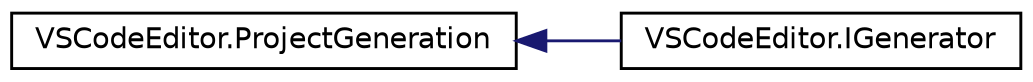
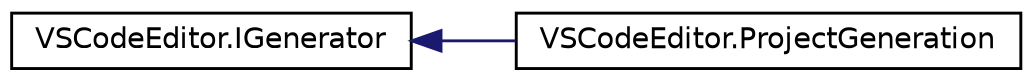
edge "VSCodeEditor.IGenerator" -> "VSCodeEditor.ProjectGeneration": reversed
